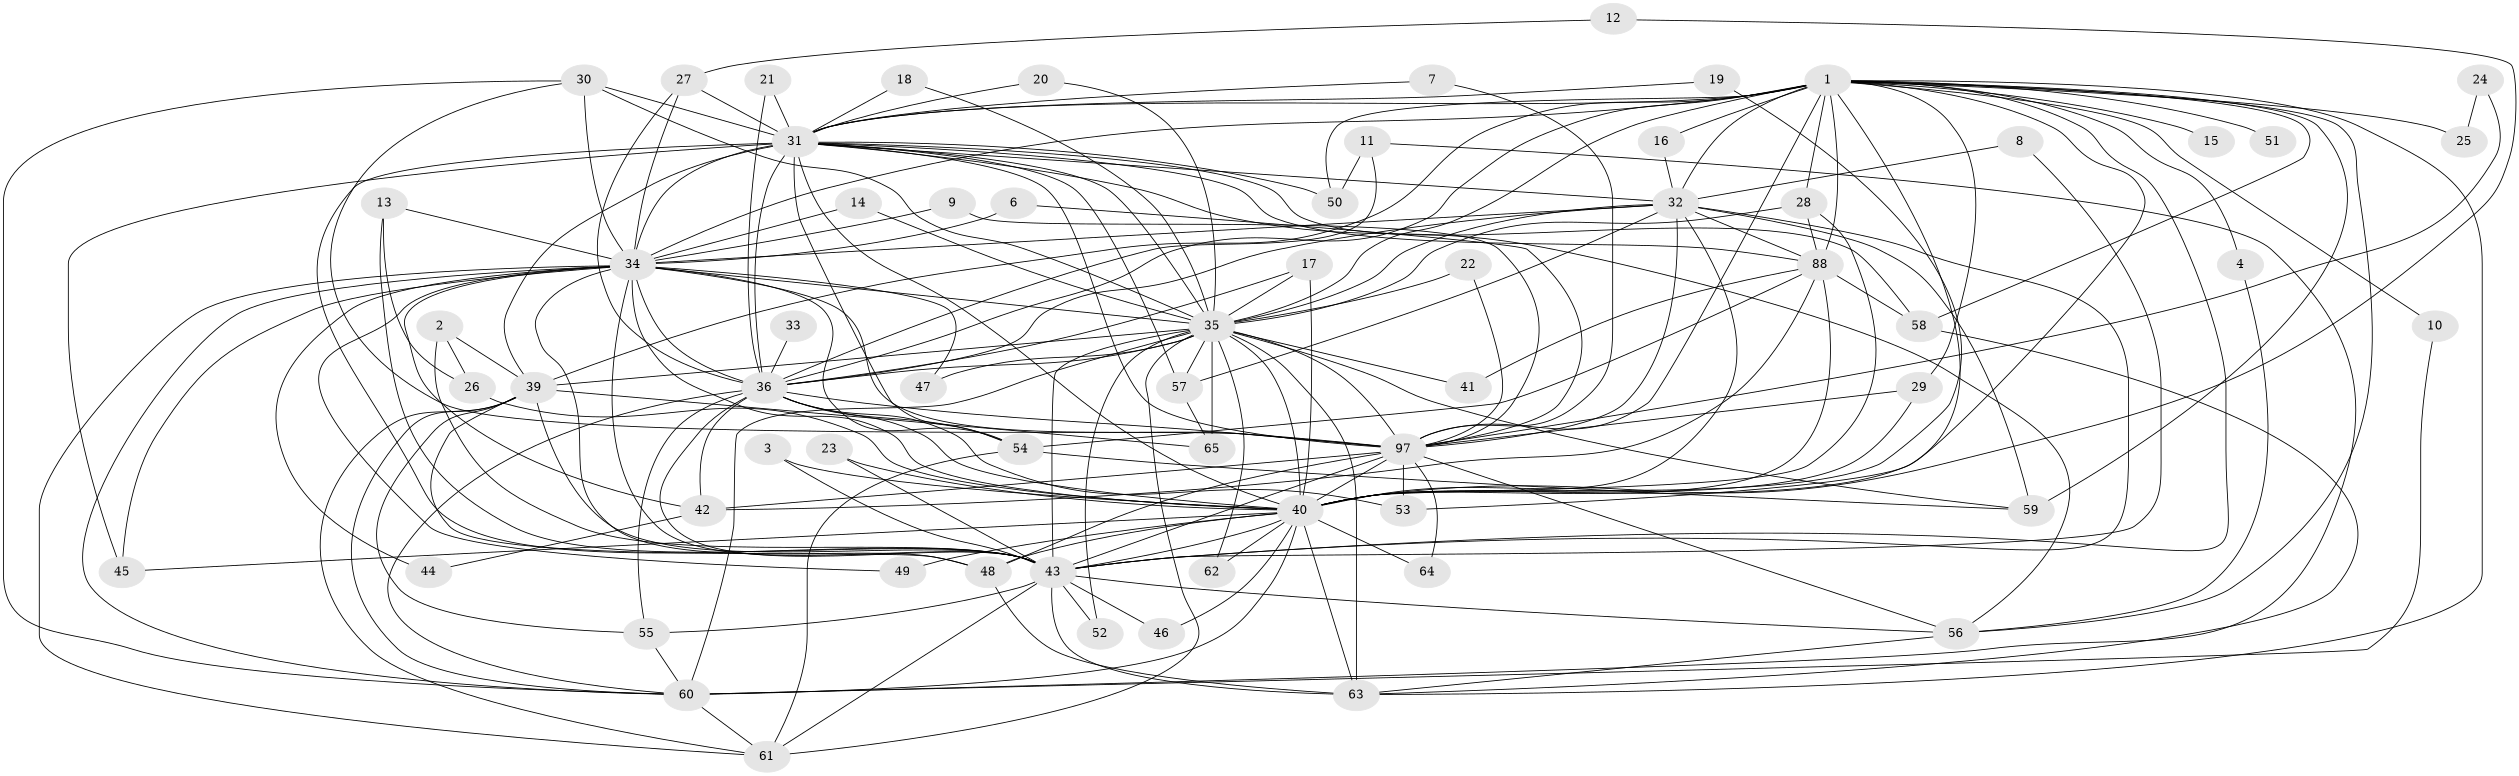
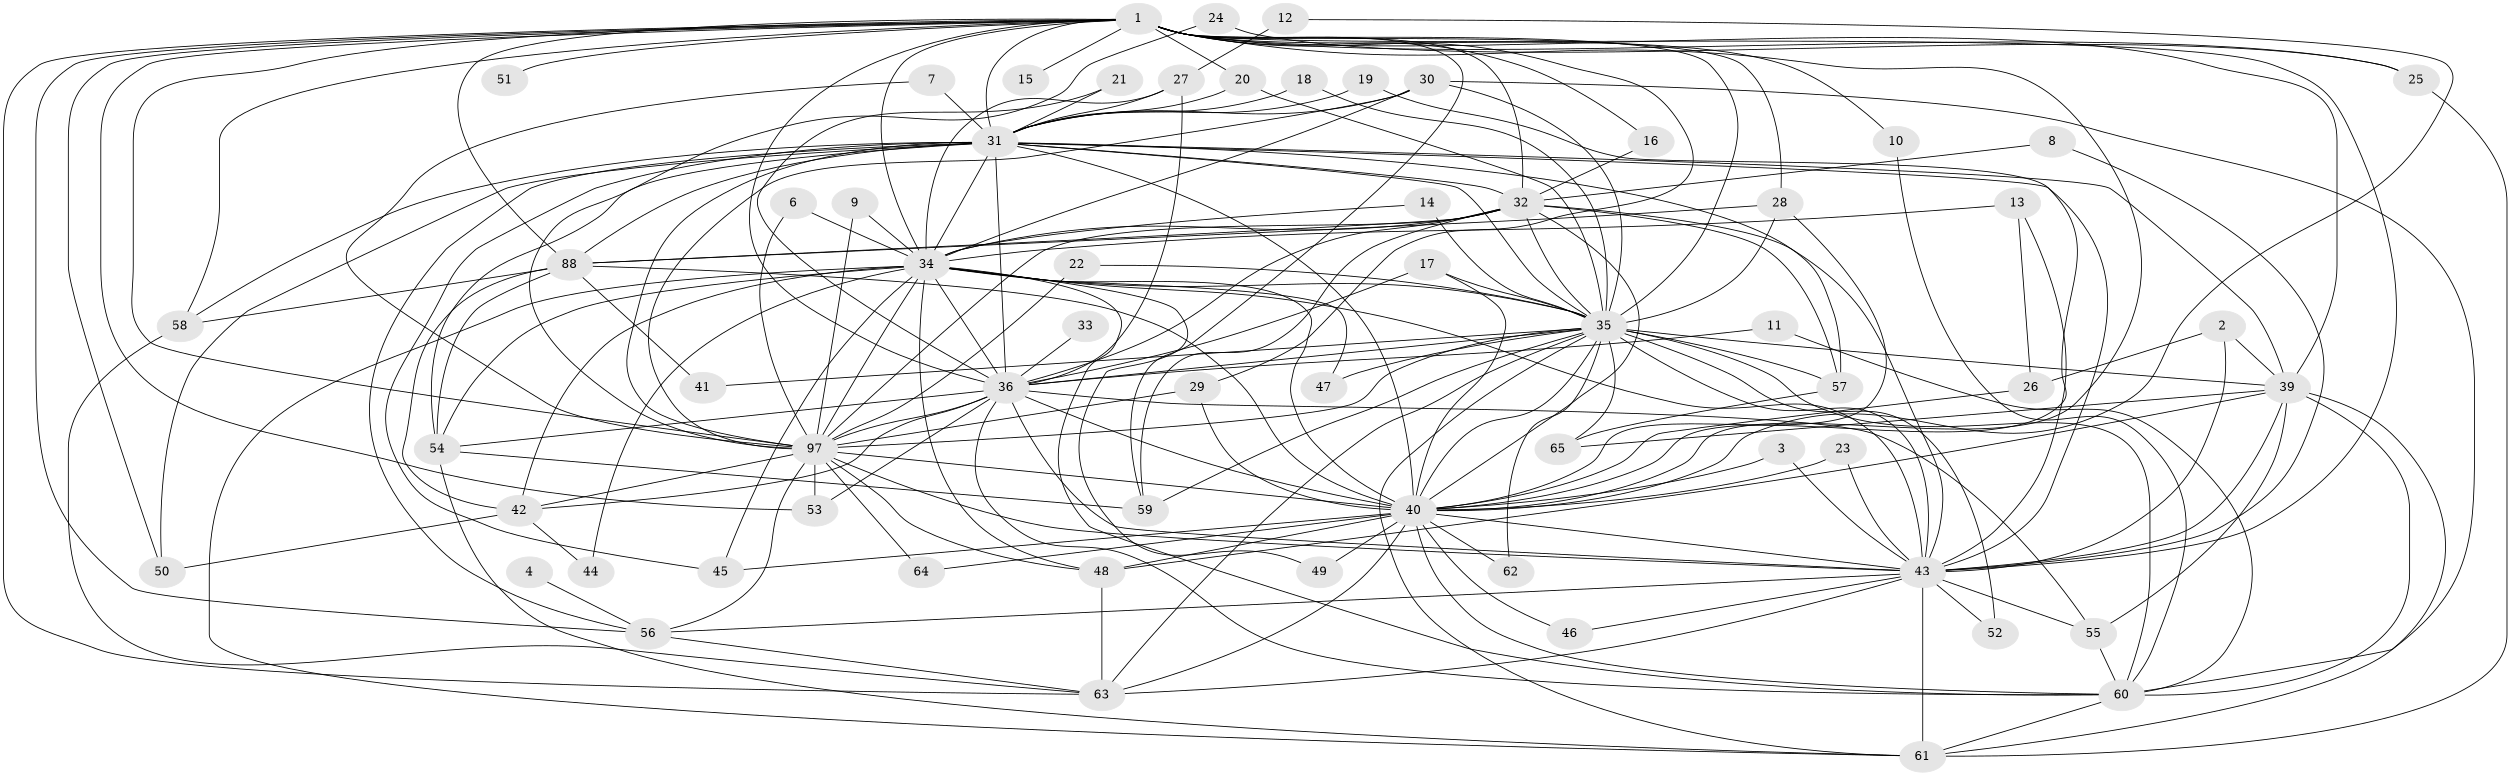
edge "1" -- "4": now "1" -- "20"
edge "11" -- "50": now "42" -- "50"
edge "25" -- "61": added
